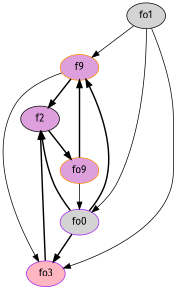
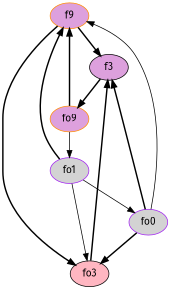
node "fo1": color black -> purple
edge "fo1" -> "f9": style solid -> bold
node "f2": label "f2" -> "f3"
edge "fo0" -> "f9": style bold -> solid
edge "f9" -> "fo3": style solid -> bold
edge "fo9" -> "fo0": now "fo9" -> "fo1"
node "fo3": color purple -> black
